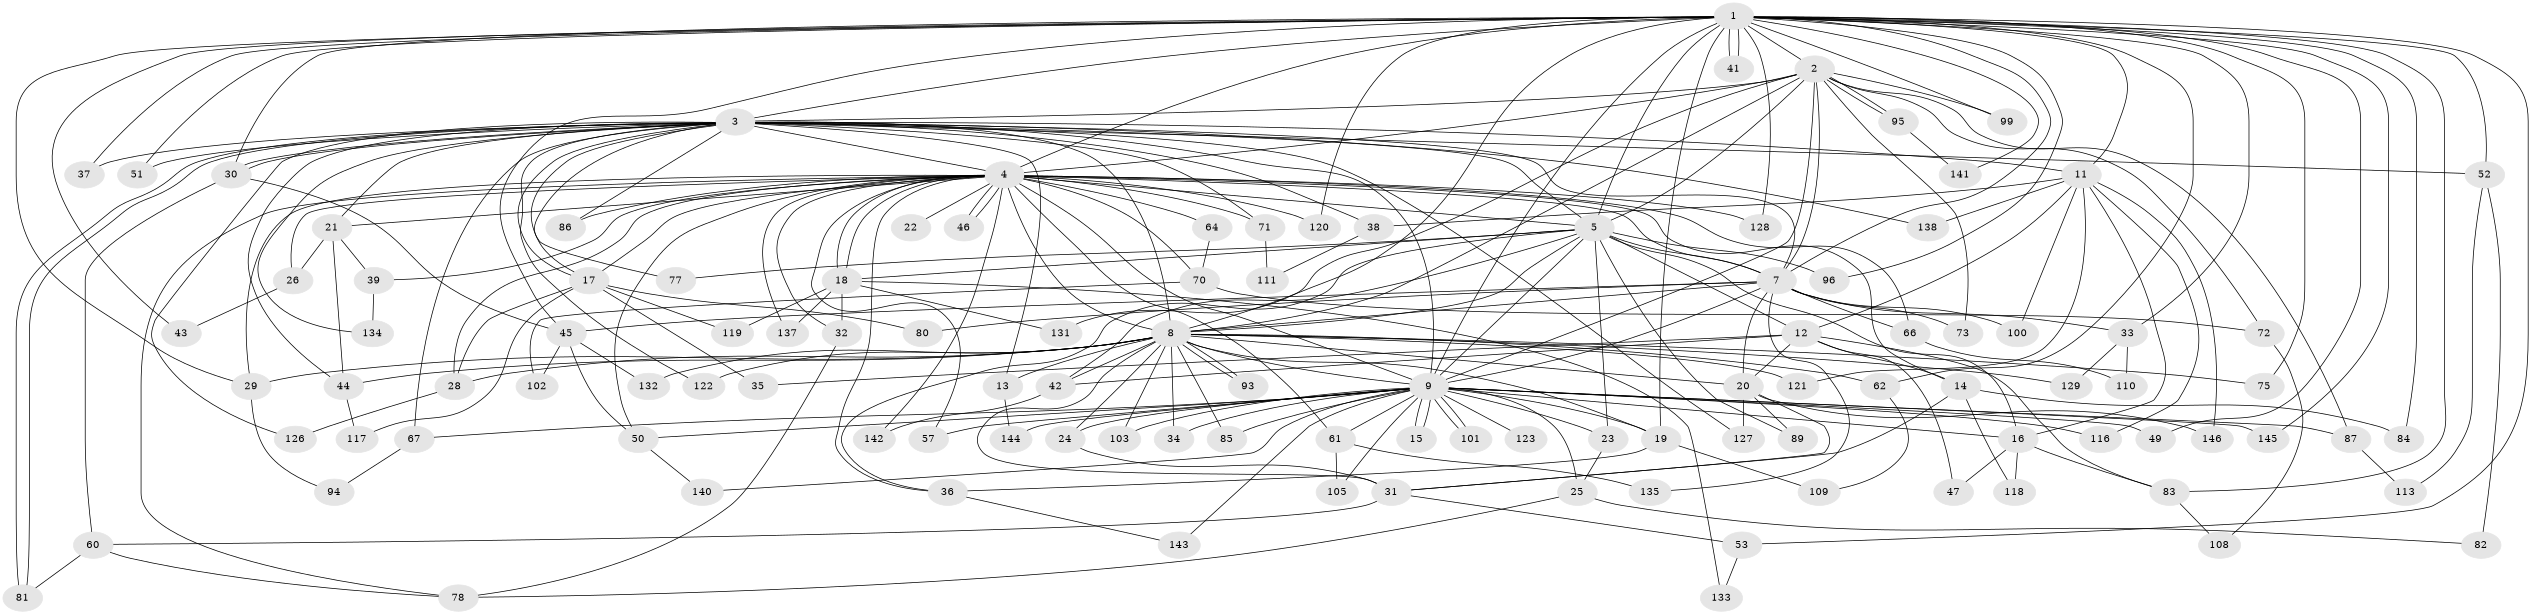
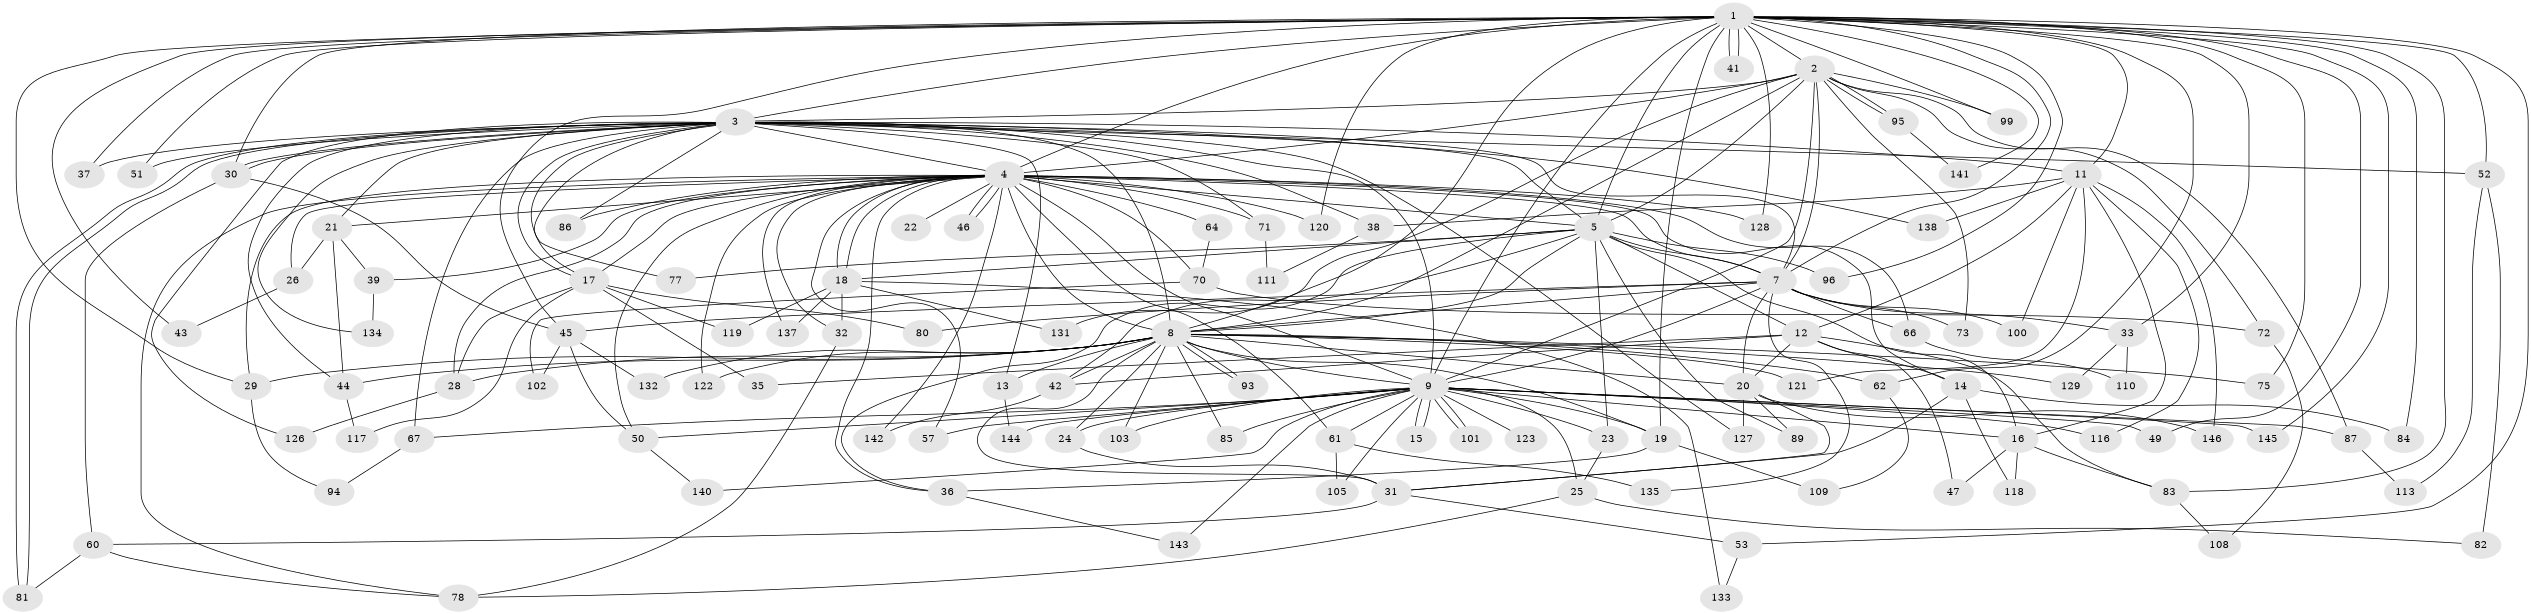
edge "3" -- "122": now "4" -- "122"
edge "5" -- "9": removed
node "34": removed
